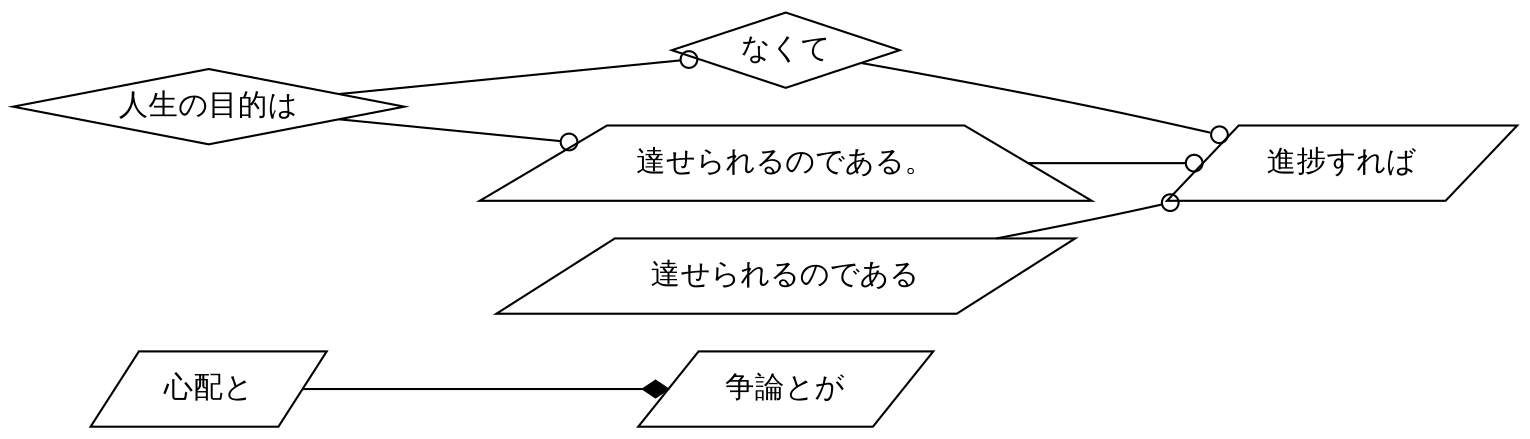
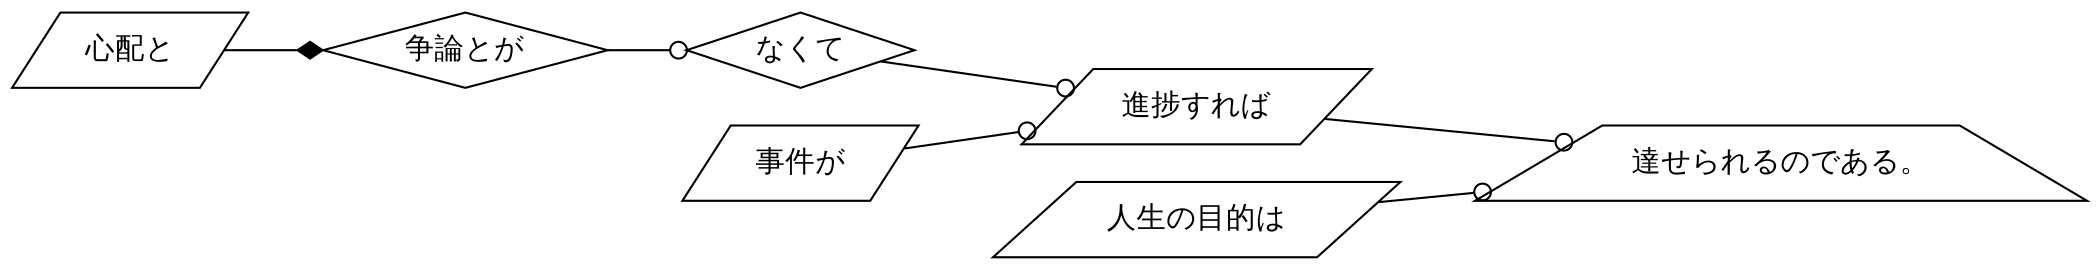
edge "人生の目的は" -> "なくて": now "争論とが" -> "なくて"
node "人生の目的は": shape diamond -> parallelogram
edge "達せられるのである。" -> "進捗すれば": reversed
node "達せられるのである": label "達せられるのである" -> "事件が"
node "争論とが": shape parallelogram -> diamond
